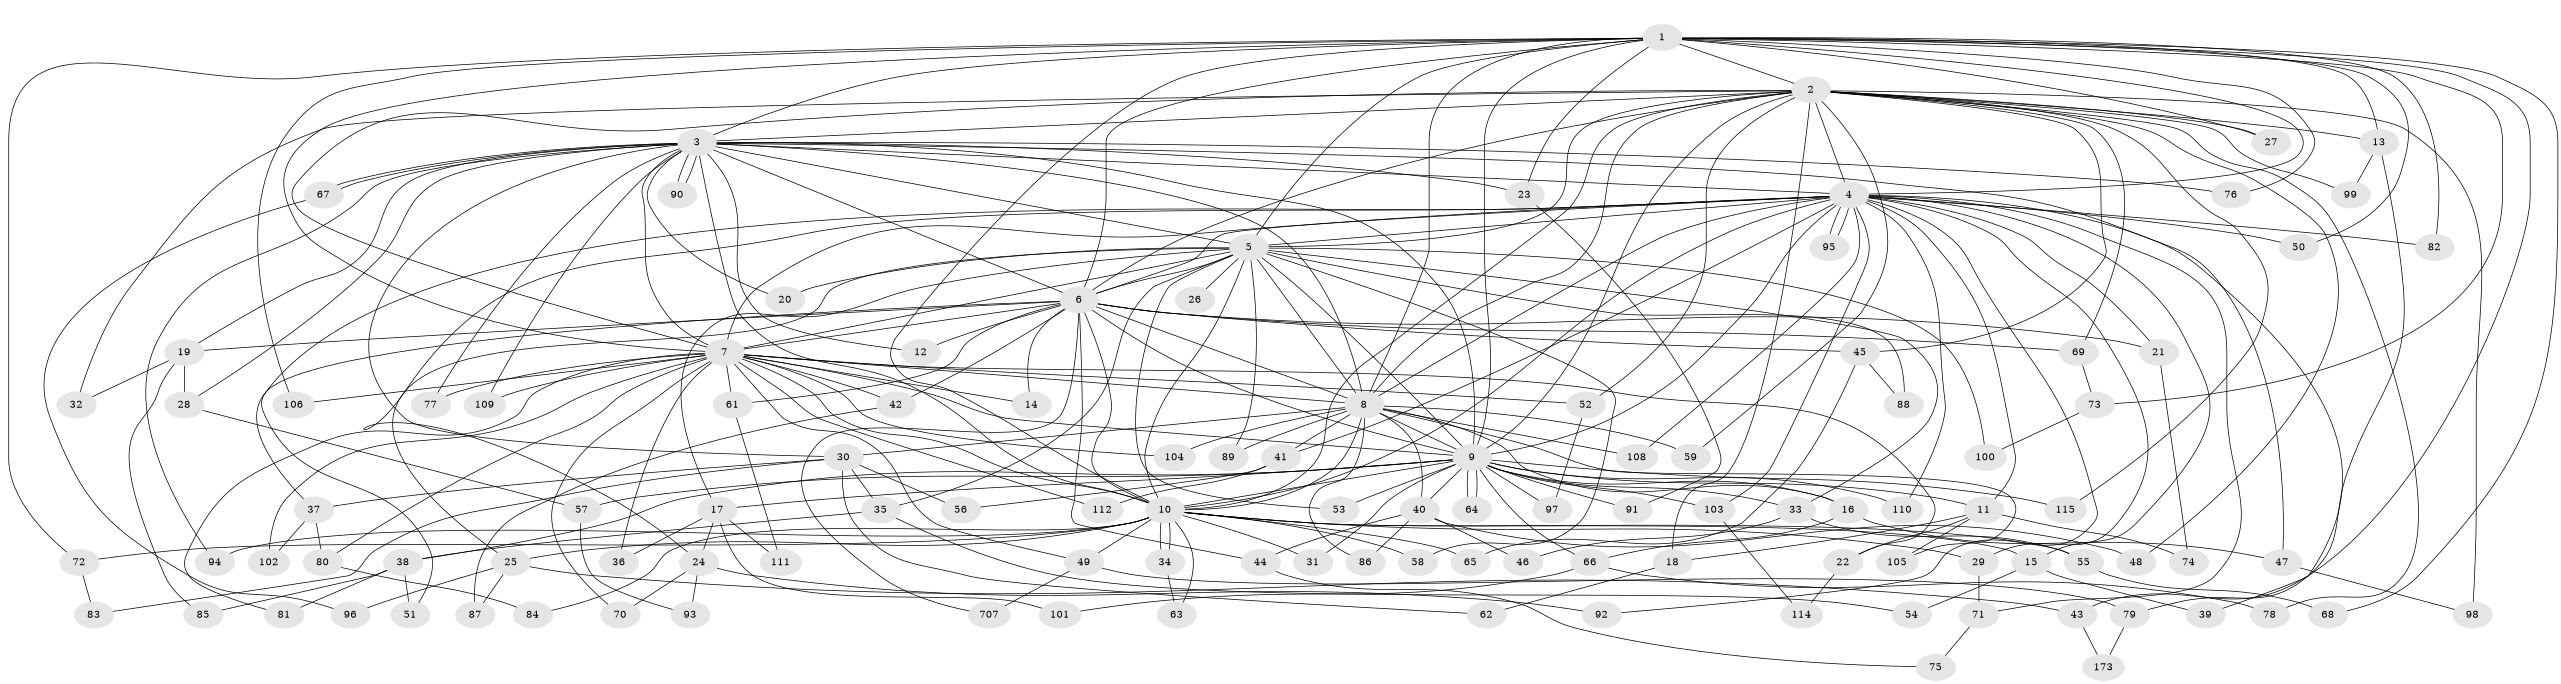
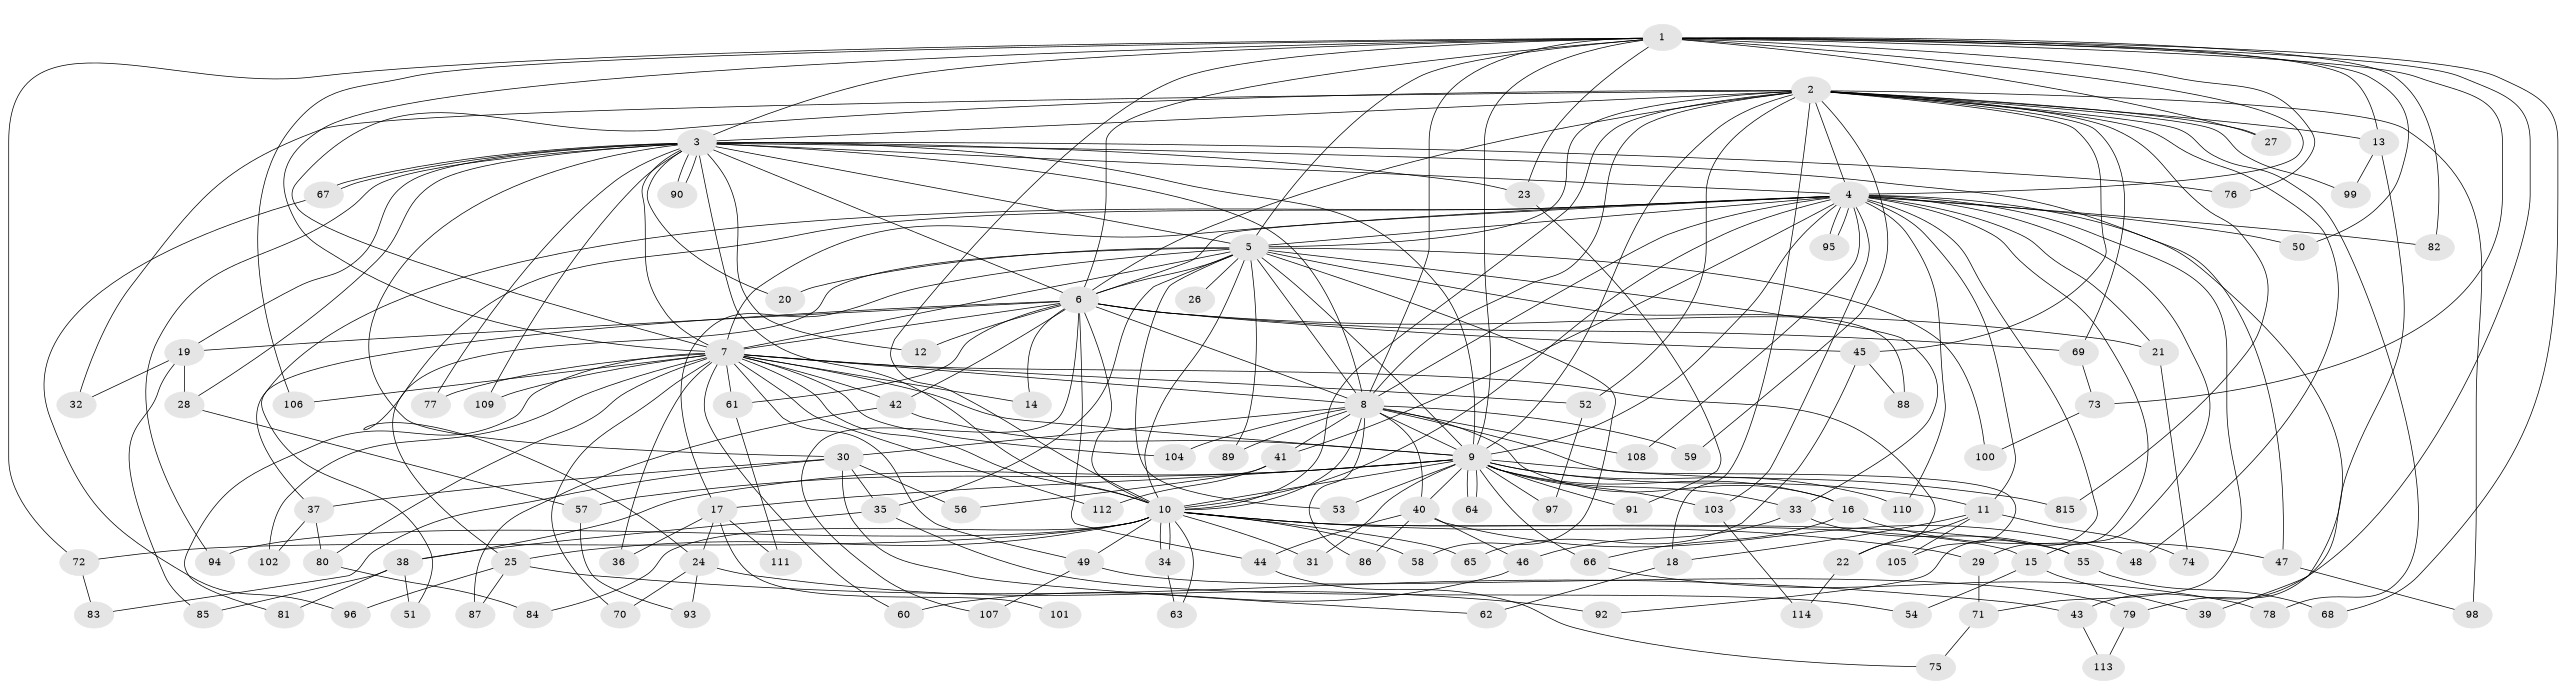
edge "1" -- "2": removed
edge "6" -- "9": now "42" -- "9"
node "115": label "115" -> "815"
edge "66" -- "101": removed
node "60": added
node "707": label "707" -> "107"
node "173": label "173" -> "113"
